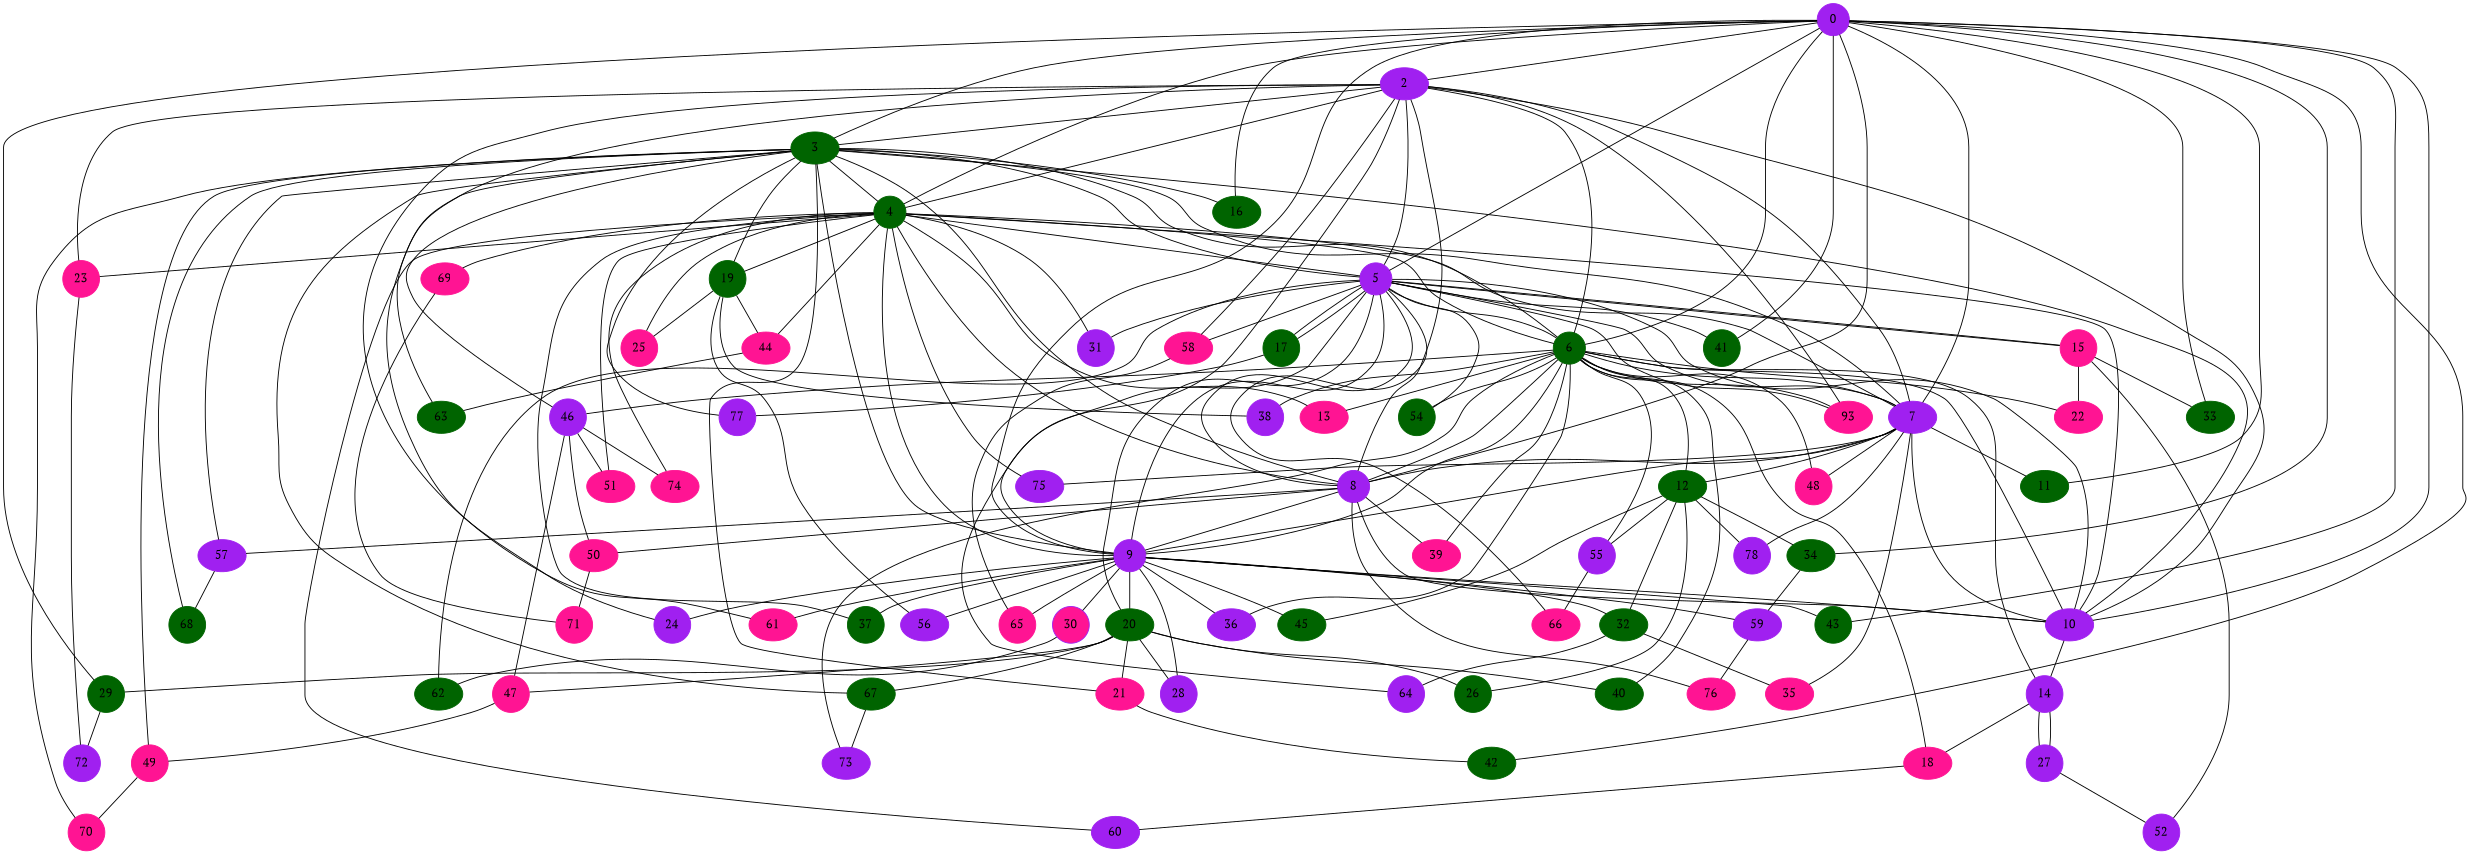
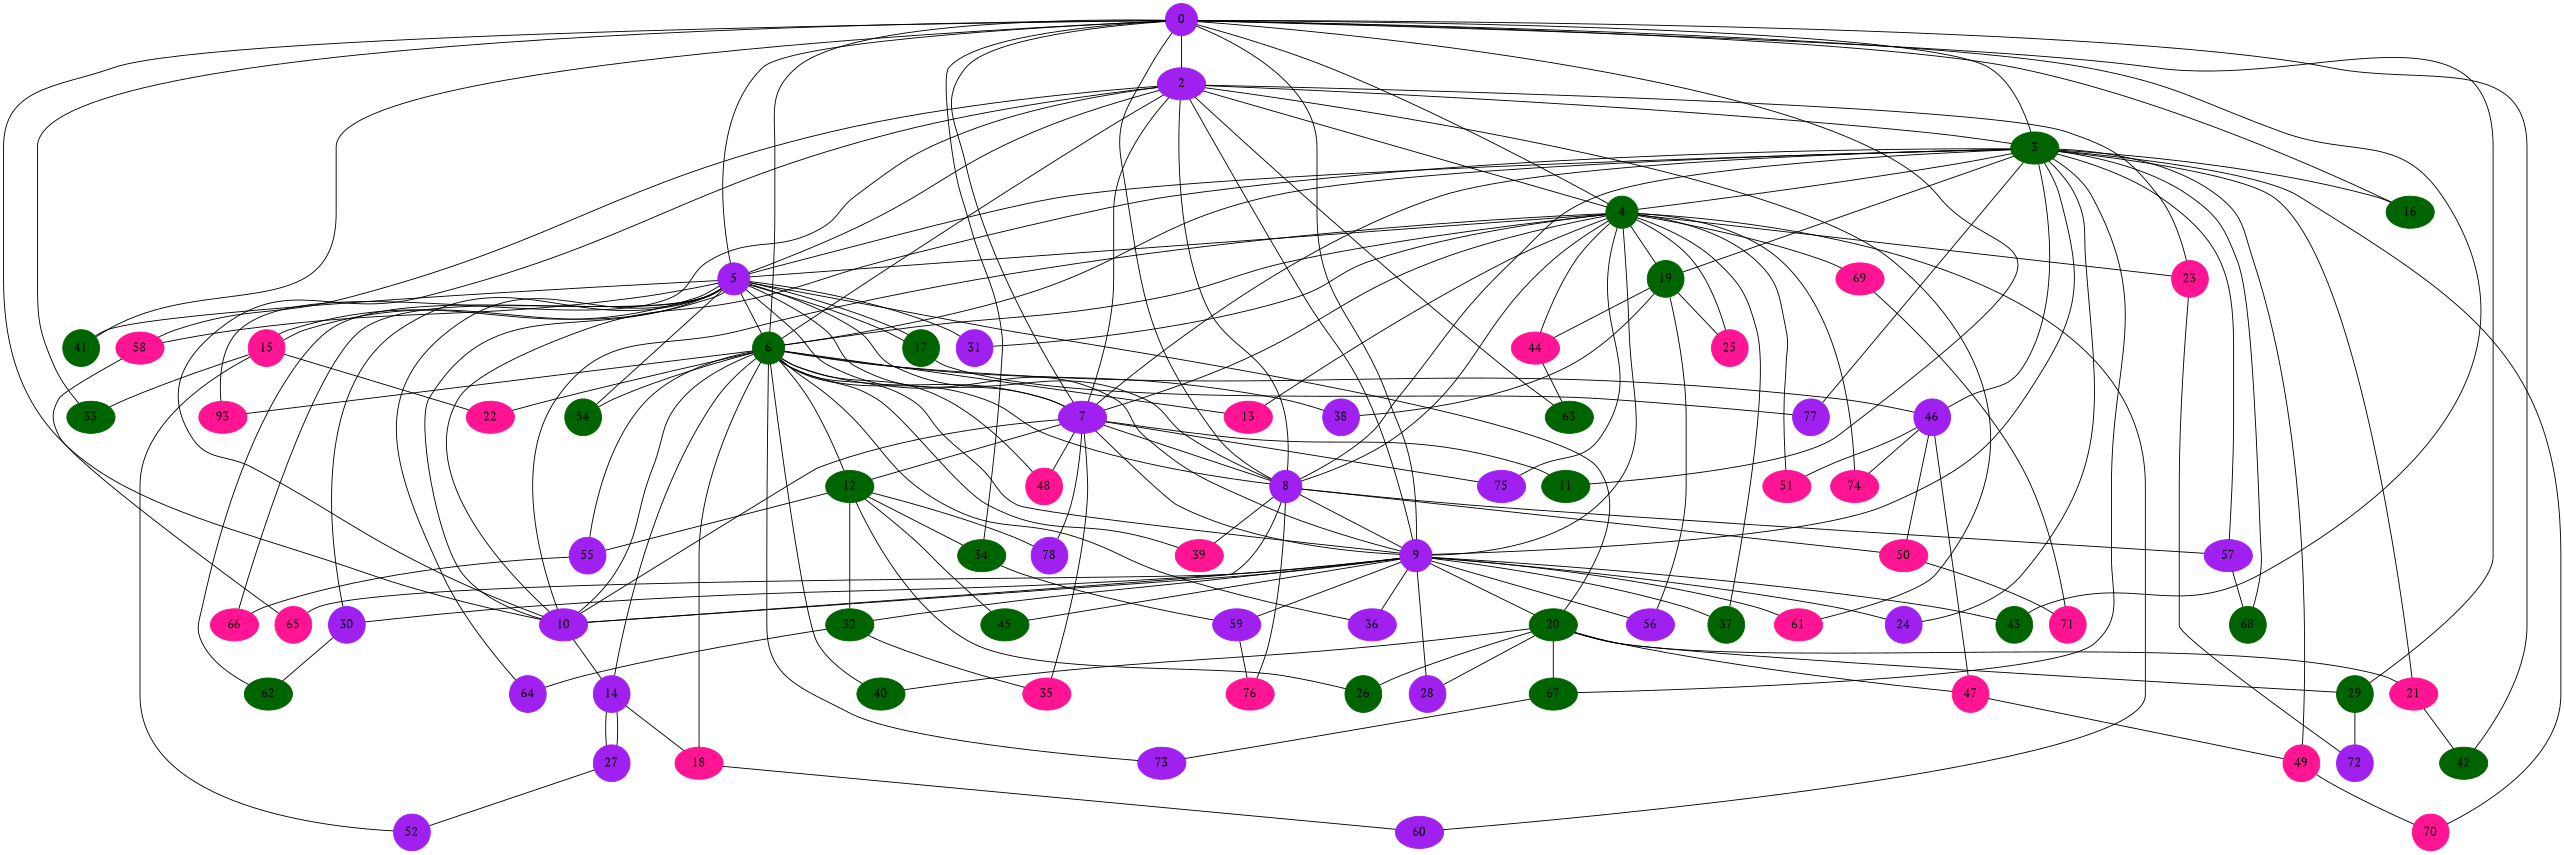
edge "5" -- "93": now "5" -- "30"
node "30": fillcolor deeppink -> purple
